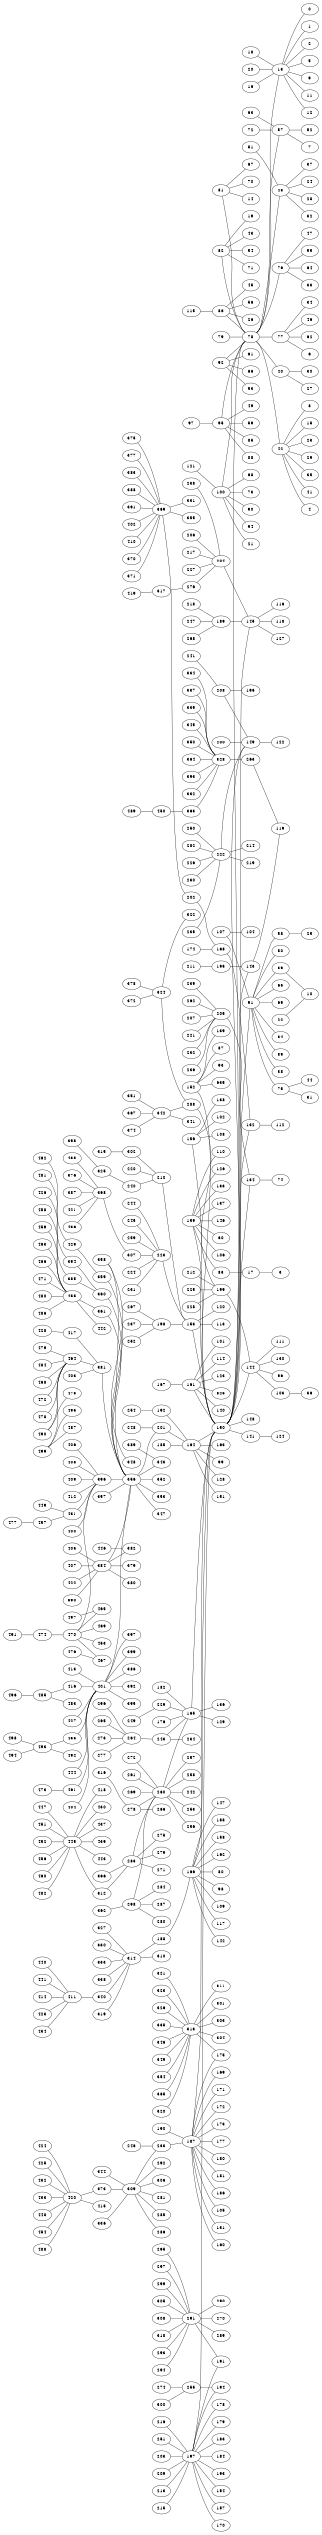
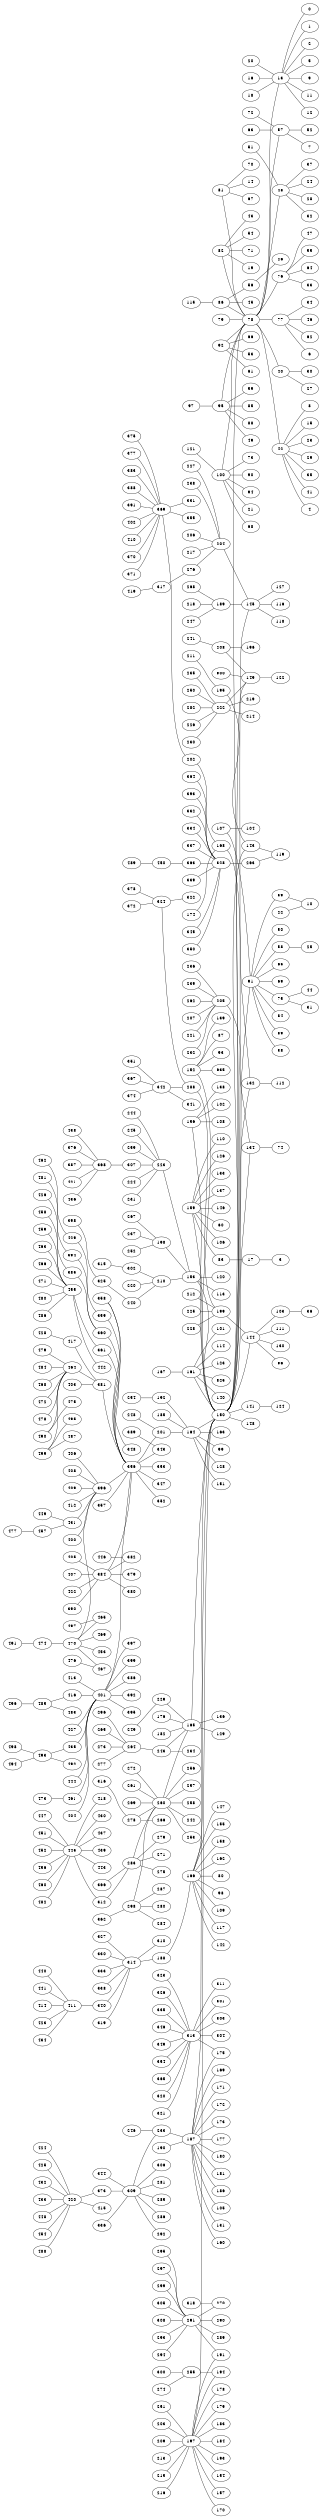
edge "86" -- "26": now "56" -- "26"
node "200": label "200" -> "900"
edge "291" -- "318": now "270" -- "318"
